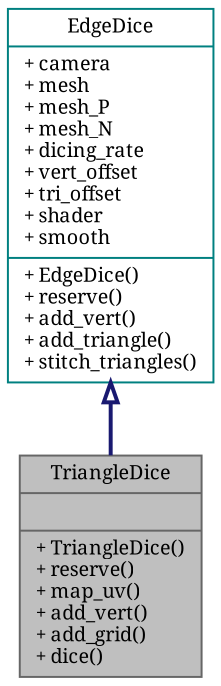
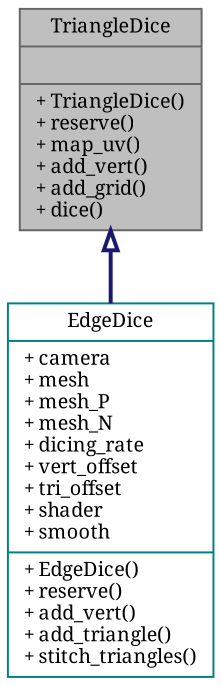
edge "TriangleDice" -> "EdgeDice": reversed
